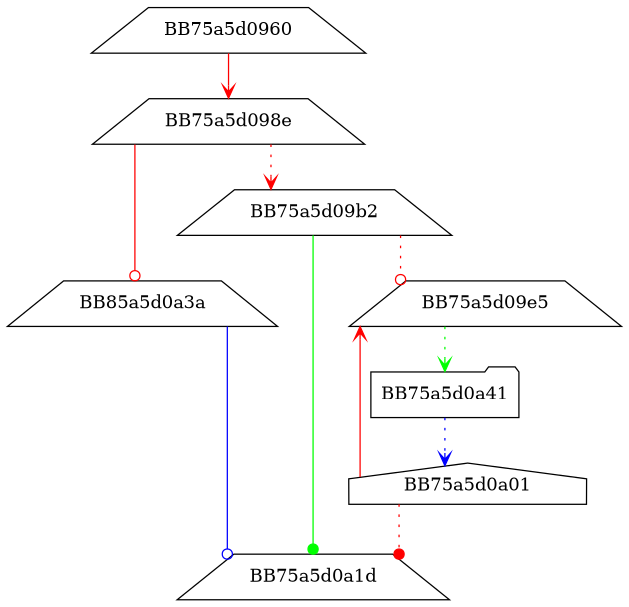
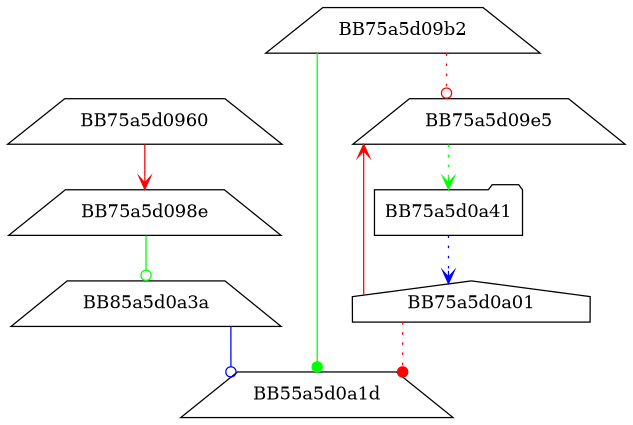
edge "BB75a5d098e" -> "BB75a5d09b2": removed
edge "BB75a5d098e" -> "BB85a5d0a3a": color red -> green
node "BB75a5d0a1d": label "BB75a5d0a1d" -> "BB55a5d0a1d"
